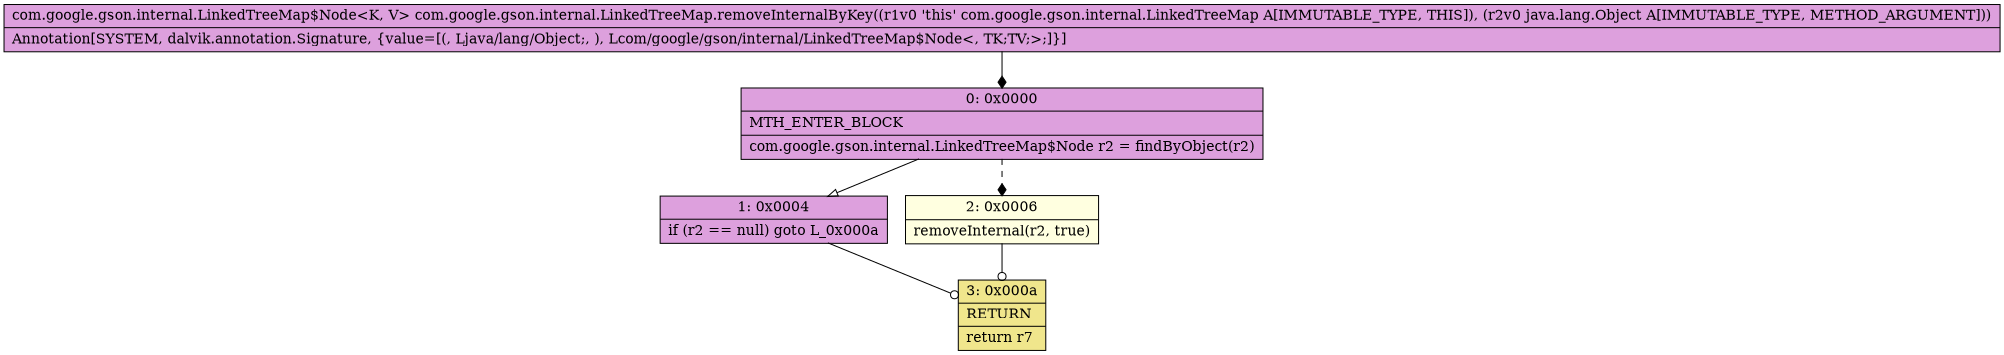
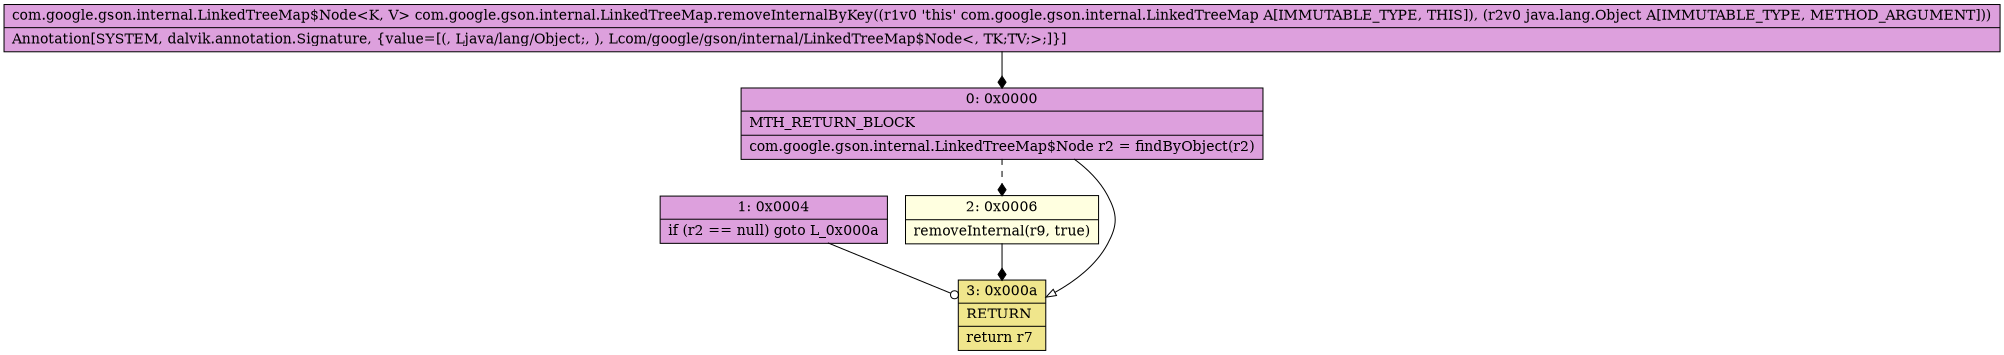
node "0: 0x0000": text "MTH_ENTER_BLOCK" -> "MTH_RETURN_BLOCK"
edge "0: 0x0000" -> "1: 0x0004": now "0: 0x0000" -> "3: 0x000a"
node "2: 0x0006": text "removeInternal(r2, true)" -> "removeInternal(r9, true)"
edge "2: 0x0006" -> "3: 0x000a": arrowhead odot -> diamond
